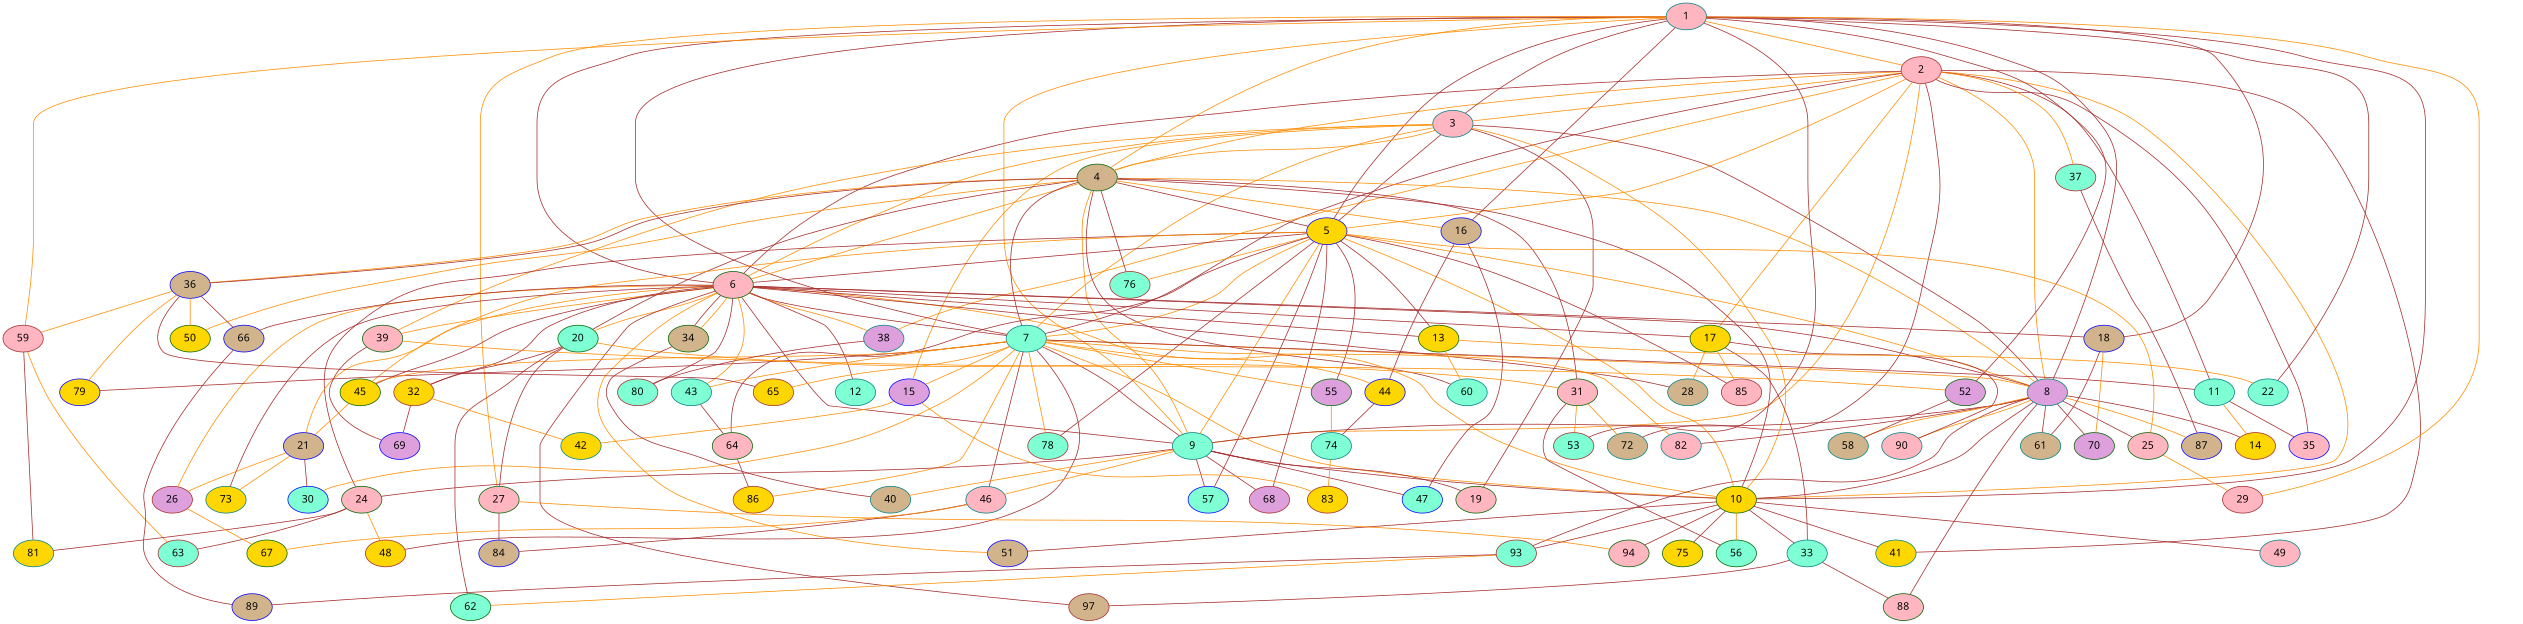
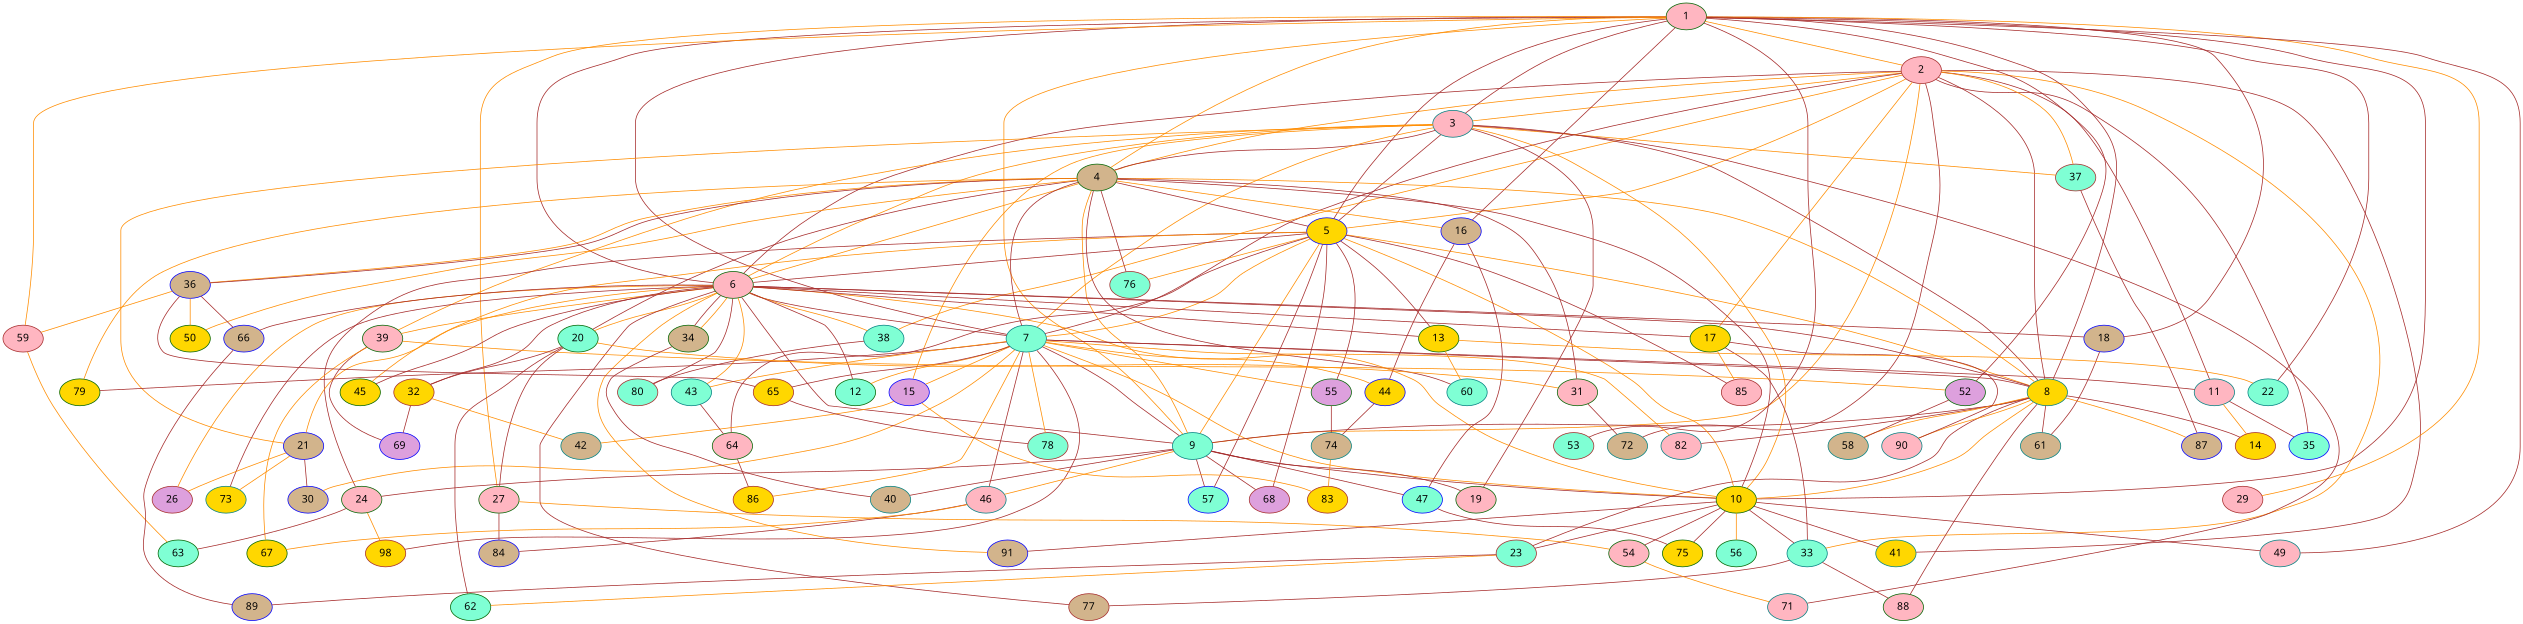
node "1": color teal -> darkgreen
edge "1" -- "49": added
edge "3" -- "4": color darkorange -> brown
edge "3" -- "37": added
edge "2" -- "8": color darkorange -> brown
edge "36" -- "79": now "4" -- "79"
node "38": fillcolor plum -> aquamarine
edge "7" -- "8": color darkorange -> brown
edge "7" -- "45": now "7" -- "12"
edge "7" -- "65": color darkorange -> brown
edge "5" -- "78": now "65" -- "78"
node "79": color blue -> darkgreen
node "12": color teal -> darkgreen
node "28": removed
node "8": fillcolor plum -> gold
node "11": fillcolor aquamarine -> lightpink
edge "45" -- "21": now "3" -- "21"
edge "55" -- "74": color darkorange -> brown
edge "31" -- "53": removed
edge "31" -- "72": color darkorange -> brown
edge "2" -- "10": now "2" -- "33"
node "42": fillcolor gold -> tan
node "74": fillcolor aquamarine -> tan
node "70": removed
node "25": removed
node "35": fillcolor lightpink -> aquamarine
edge "9" -- "40": color darkorange -> brown
edge "8" -- "10": color brown -> darkorange
edge "31" -- "56": removed
node "30": fillcolor aquamarine -> tan
edge "26" -- "67": now "39" -- "67"
edge "47" -- "75": added
node "81": removed
node "63": color brown -> darkgreen
node "48": label "48" -> "98"
node "51": label "51" -> "91"
node "93": label "93" -> "23"
node "94": label "94" -> "54"
node "97": label "97" -> "77"
node "71": added
